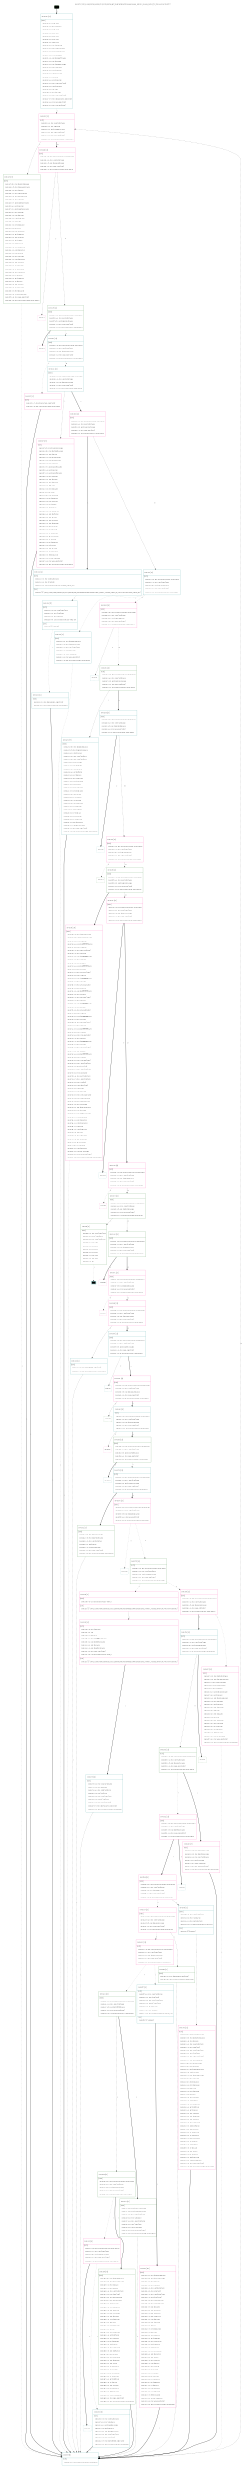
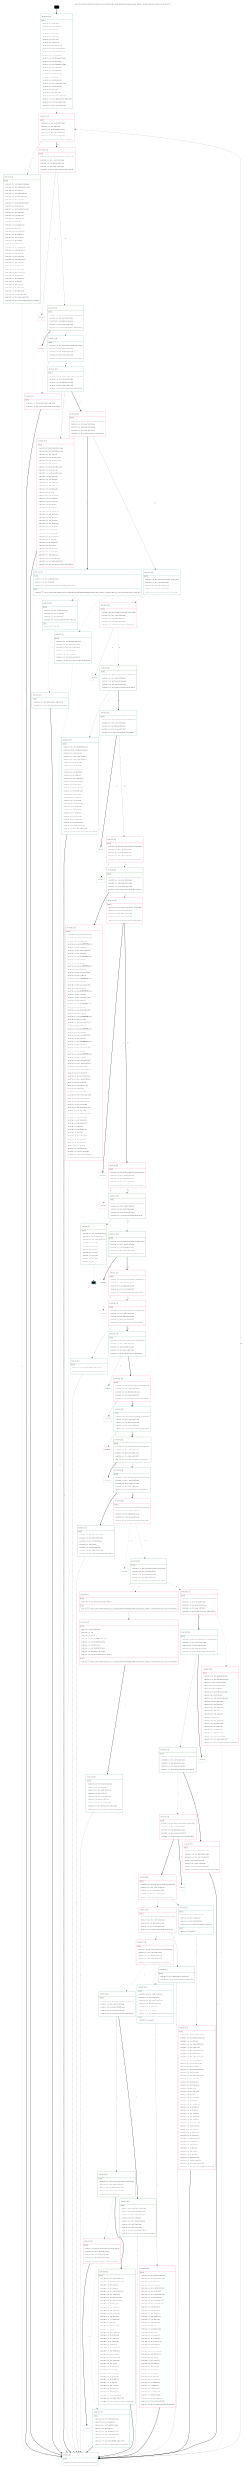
edge "0x401b5f [29]" -> "0x401b7c [159]": style bold -> dashed
